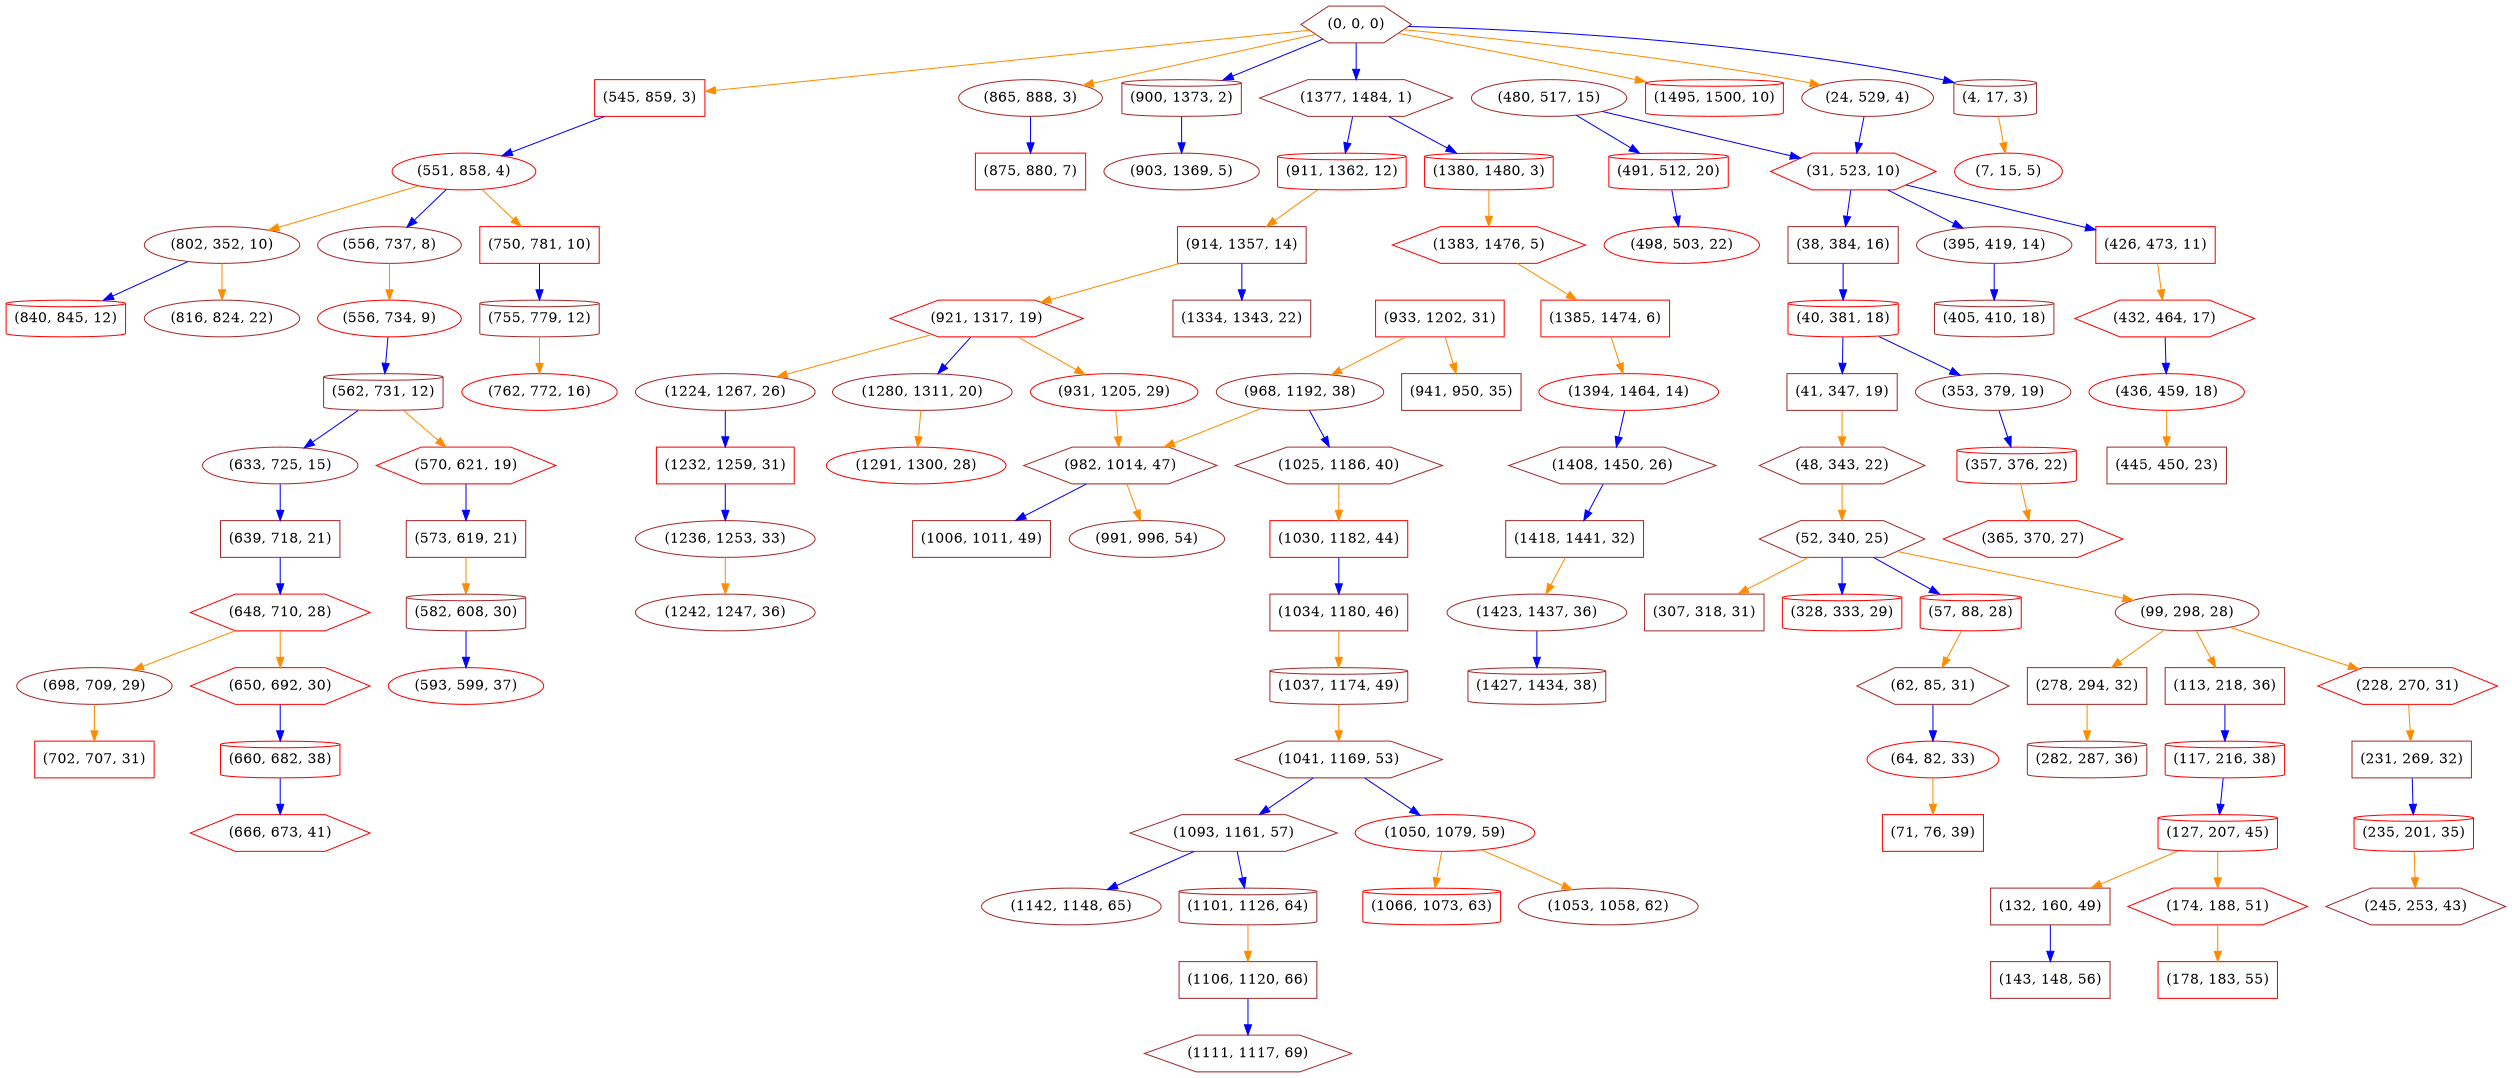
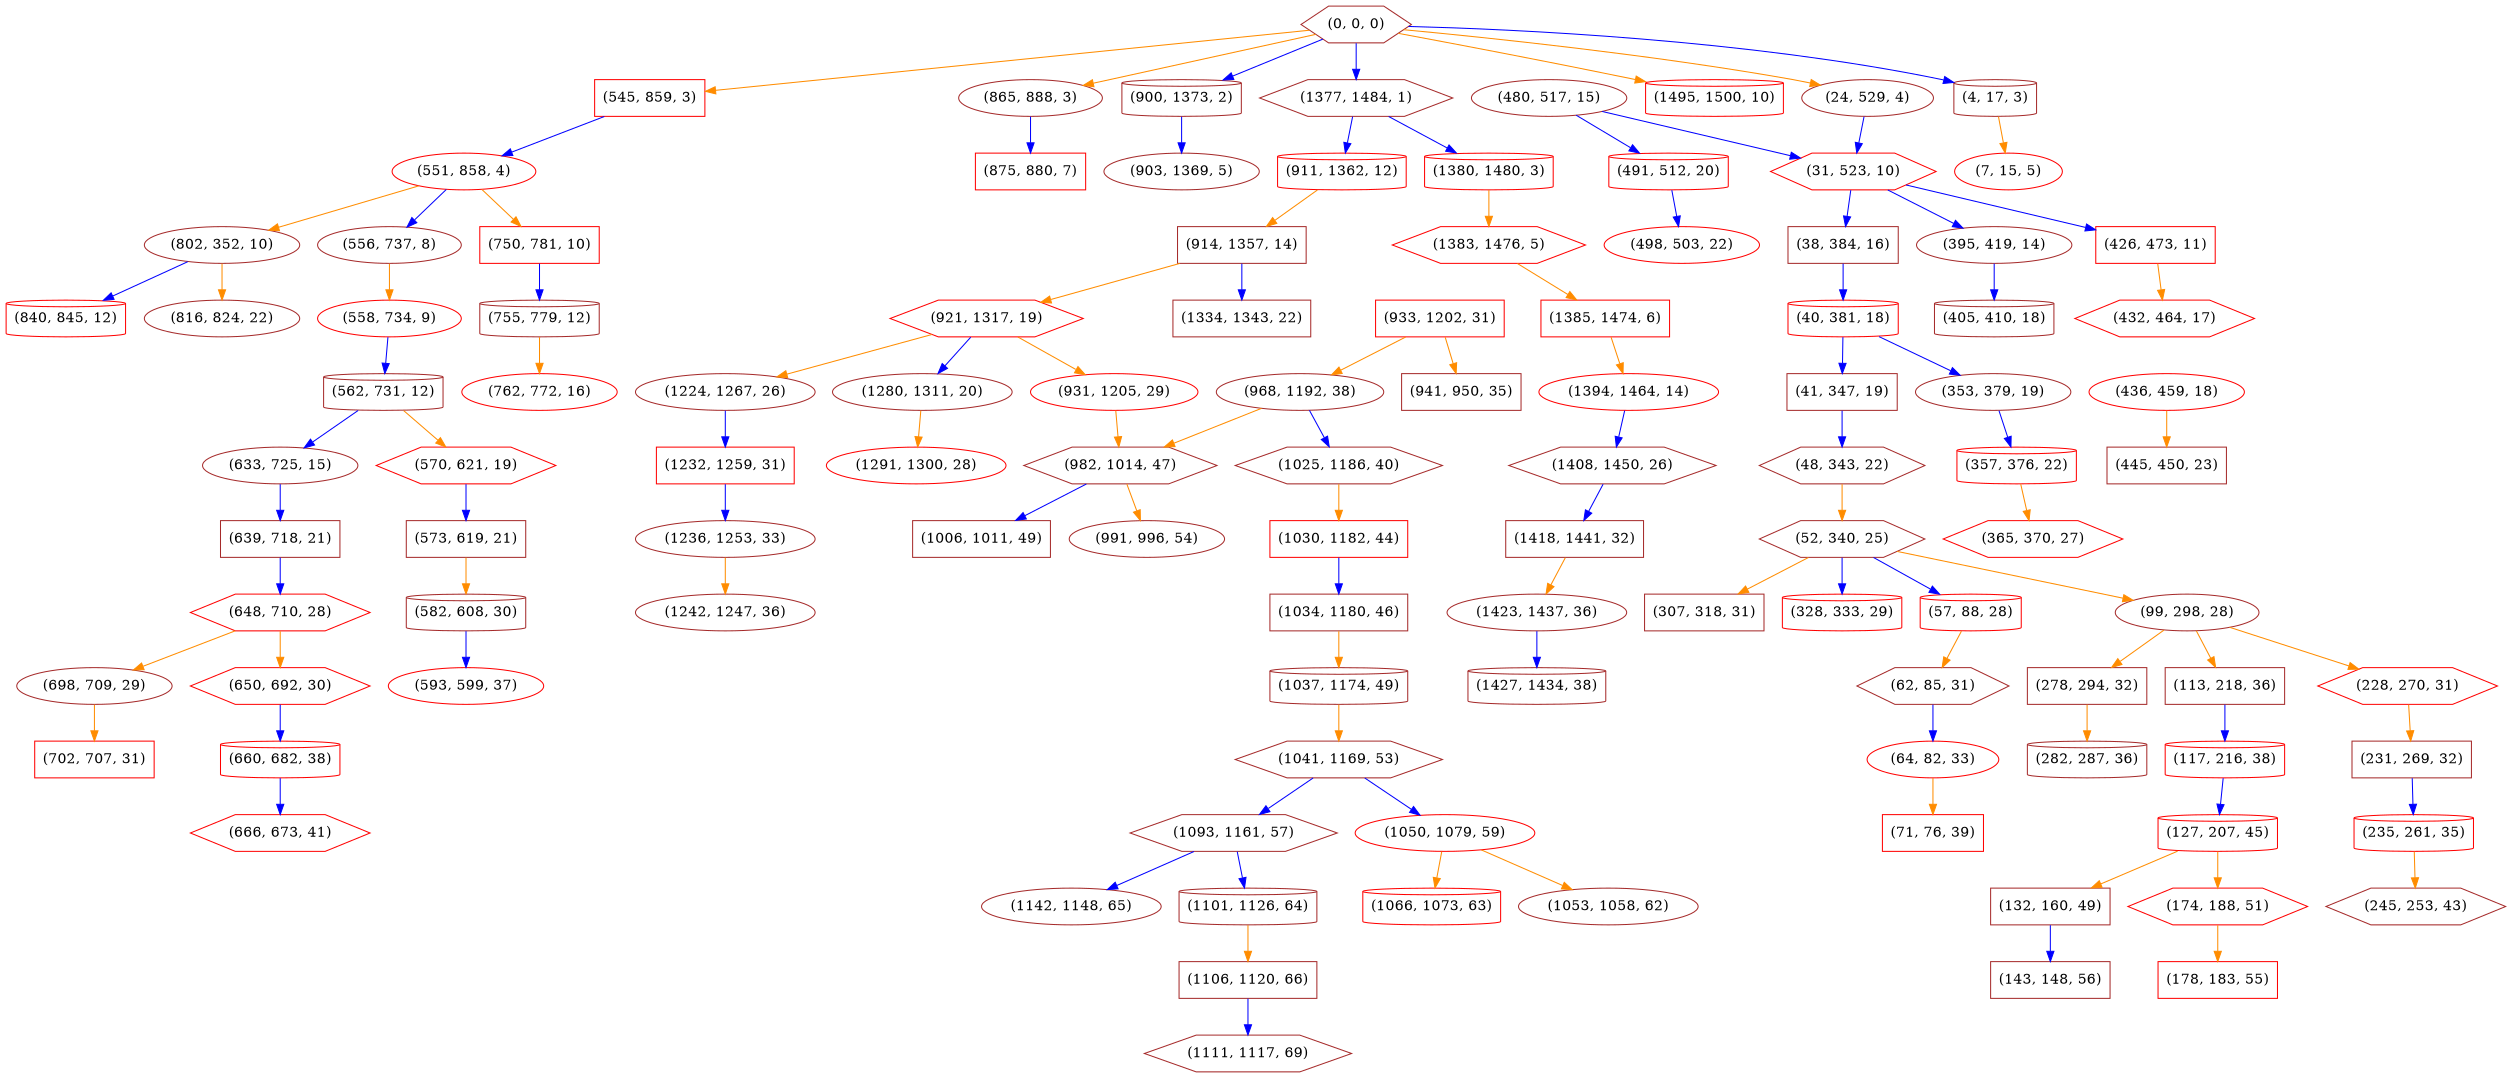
node "(556, 734, 9)": label "(556, 734, 9)" -> "(558, 734, 9)"
edge "(432, 464, 17)" -> "(436, 459, 18)": removed
edge "(41, 347, 19)" -> "(48, 343, 22)": color darkorange -> blue
node "(235, 201, 35)": label "(235, 201, 35)" -> "(235, 261, 35)"
